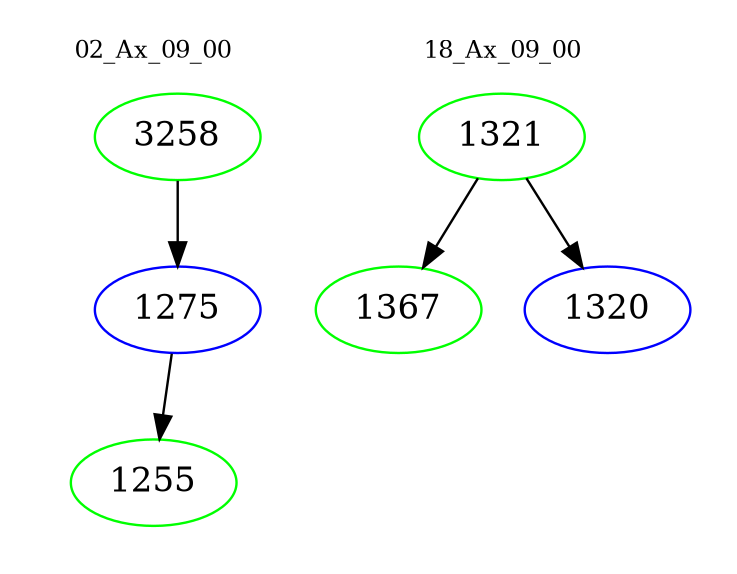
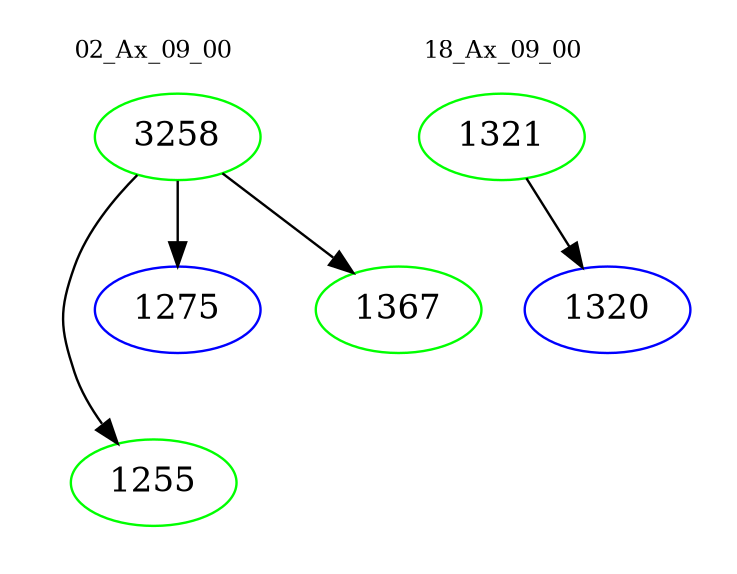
edge "1321" -> "1367": now "3258" -> "1367"
edge "1275" -> "1255": now "3258" -> "1255"
